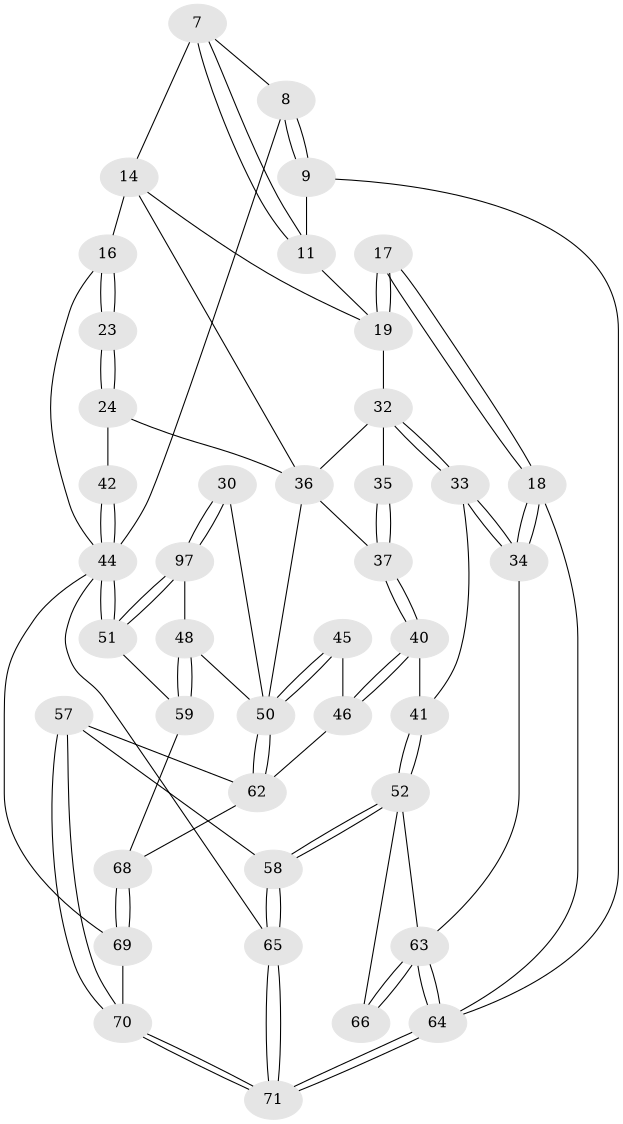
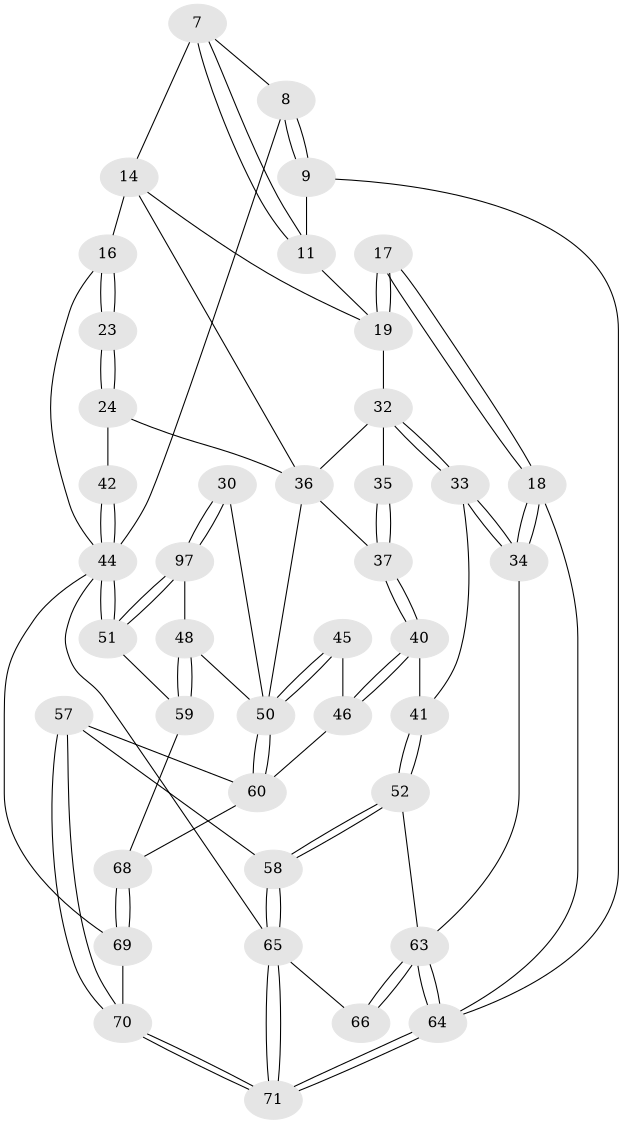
node "62": label "62" -> "60"
edge "52" -- "66": now "65" -- "66"
